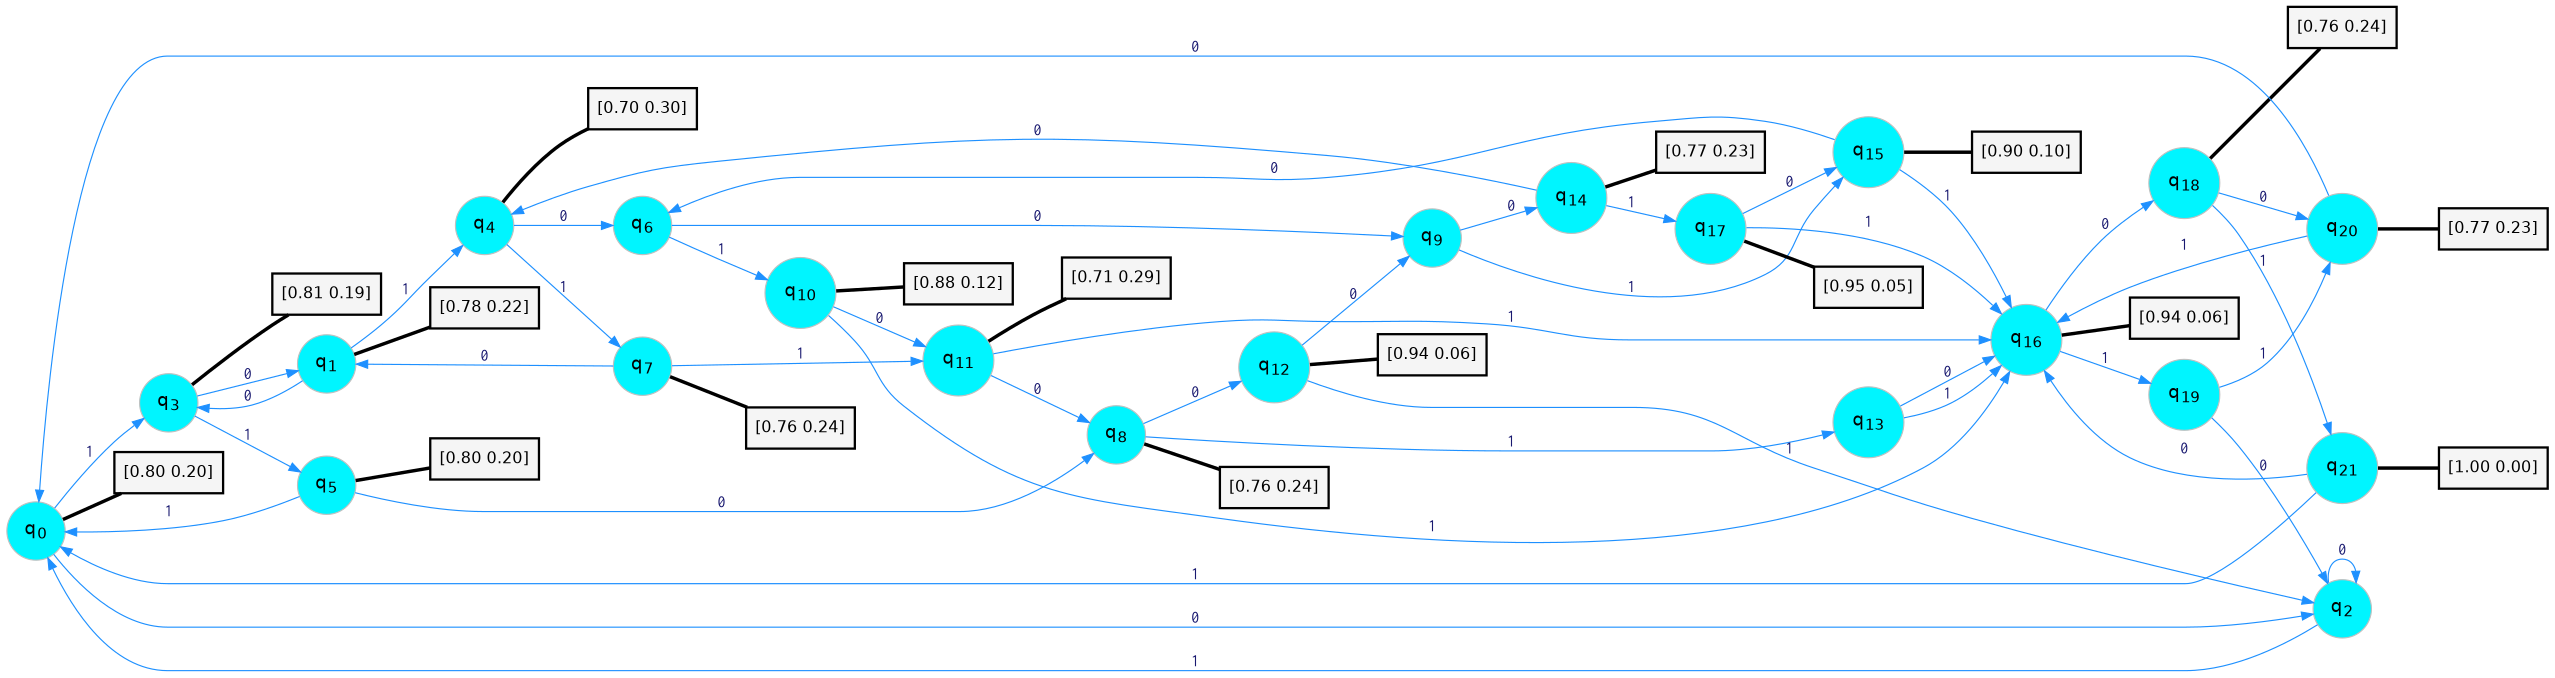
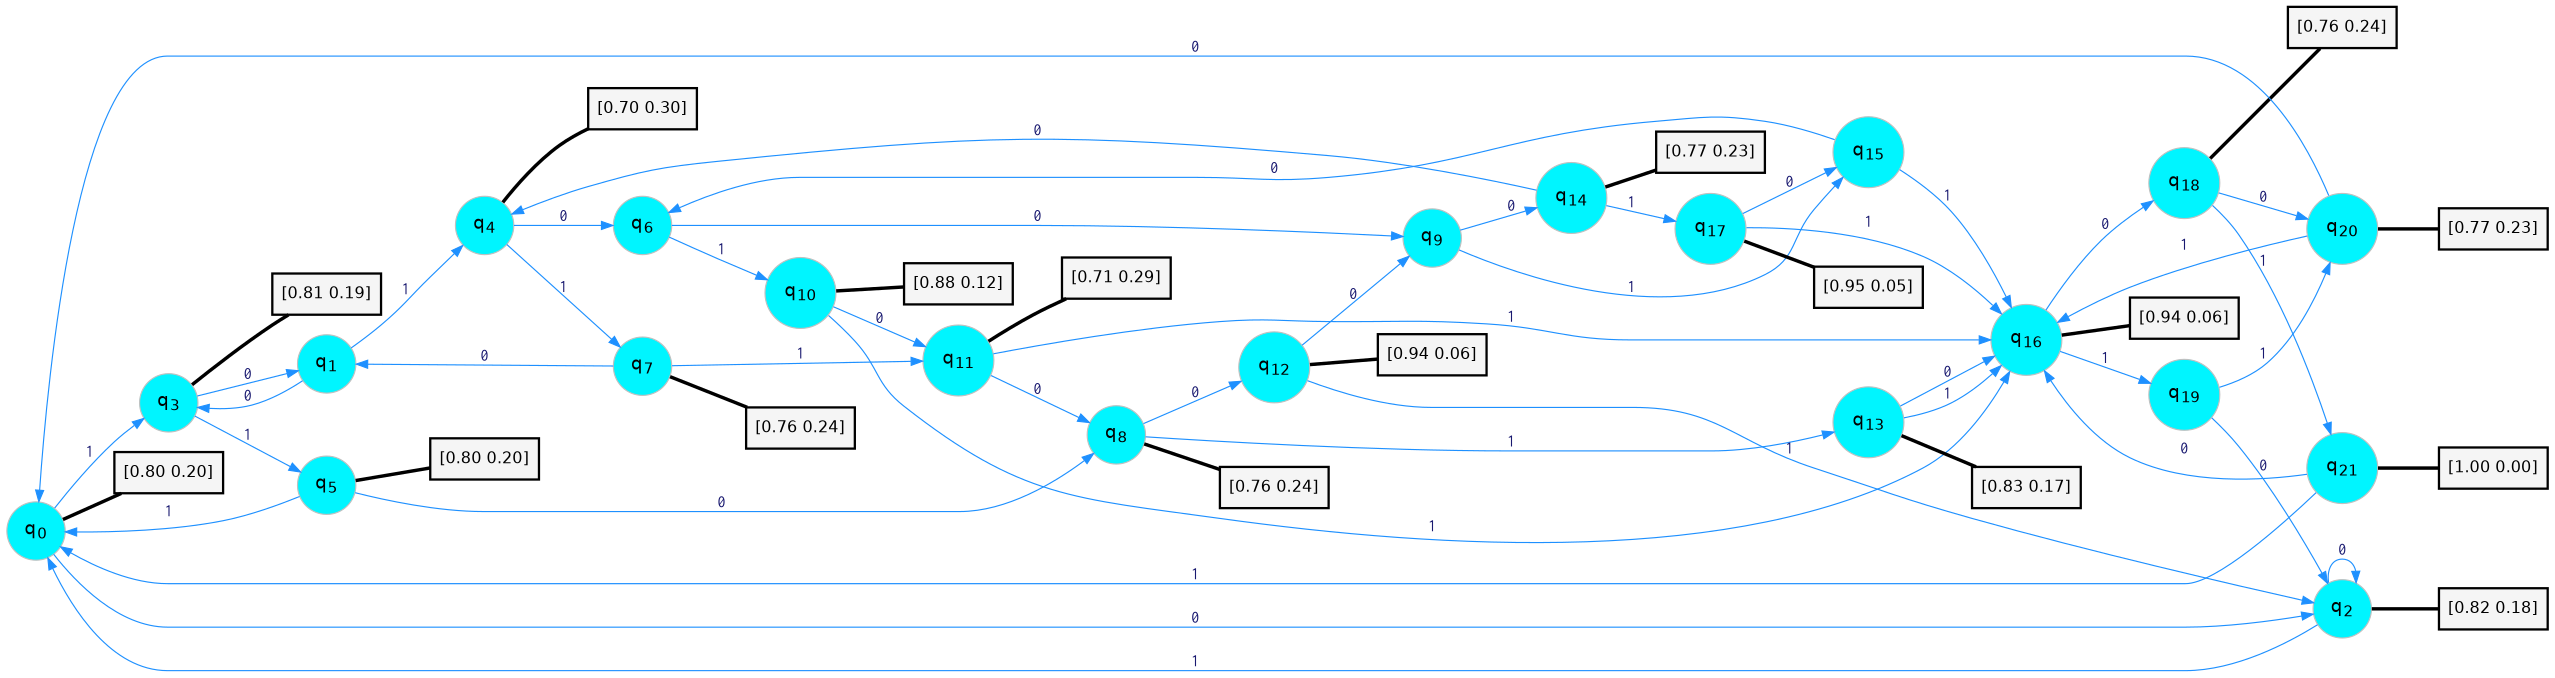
node "[0.90 0.10]": removed
node "[0.78 0.22]": removed
node "[0.83 0.17]": added
node "[0.82 0.18]": added
